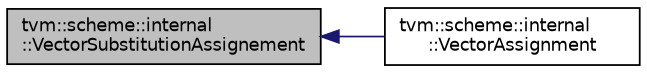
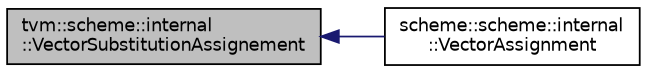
node "tvm::scheme::internal ::VectorAssignment": label "tvm::scheme::internal ::VectorAssignment" -> "scheme::scheme::internal ::VectorAssignment"
